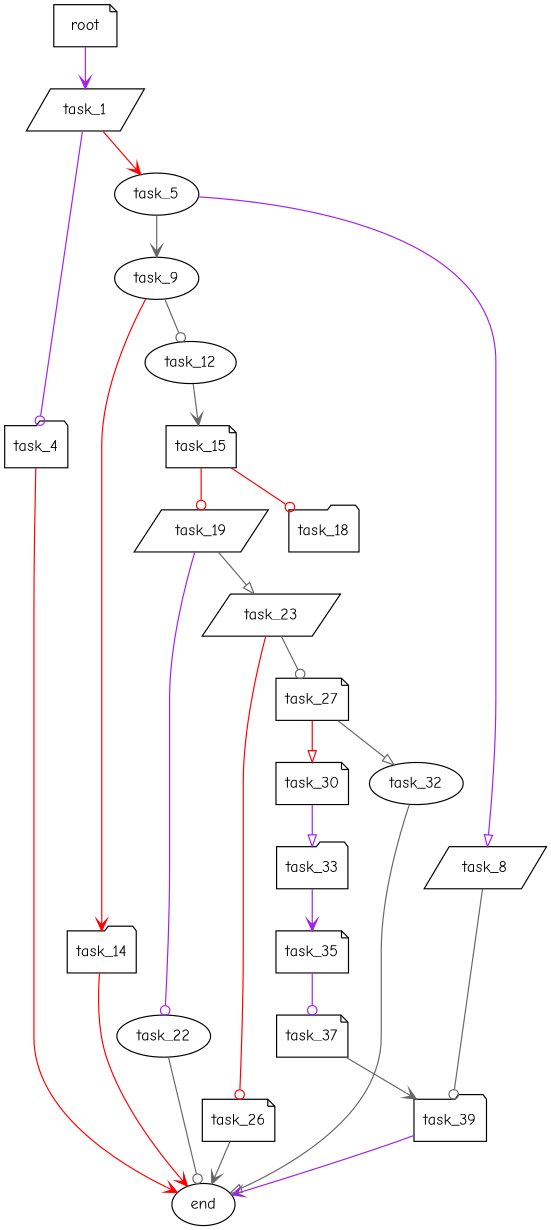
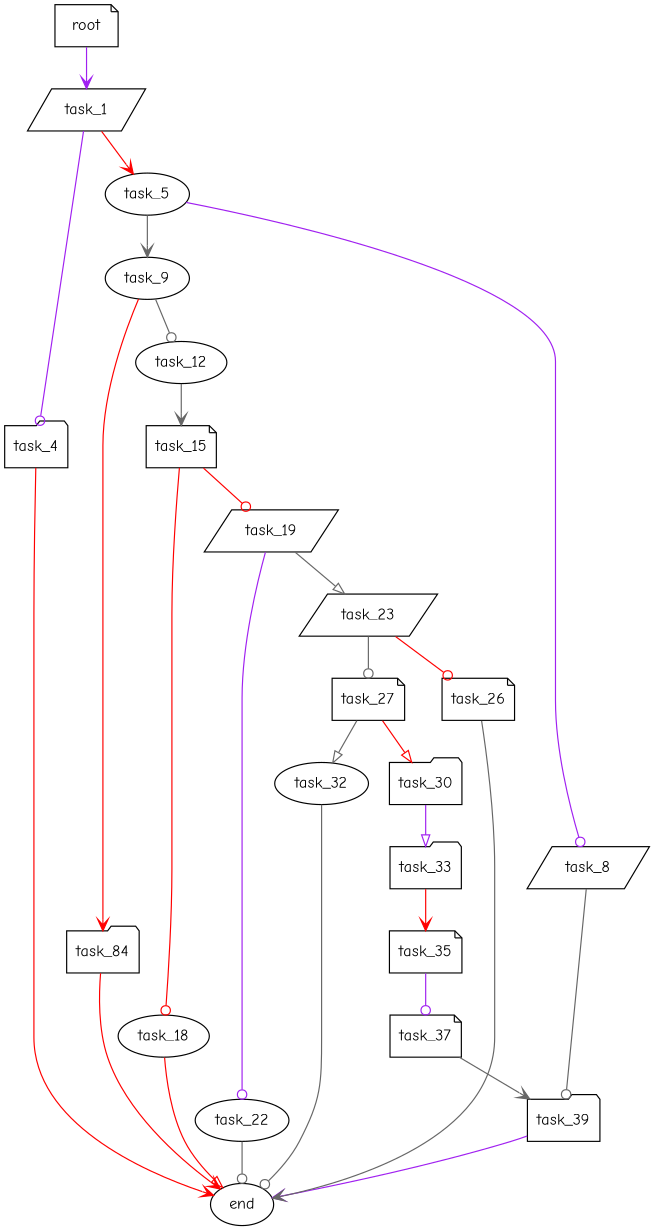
edge "task_5" -> "task_8": arrowhead onormal -> odot
node "task_18": shape folder -> ellipse
node "task_30": shape note -> folder
edge "task_33" -> "task_35": color purple -> red
node "task_14": label "task_14" -> "task_84"
edge "task_32" -> "end": arrowhead onormal -> odot
edge "task_18" -> "end": added
